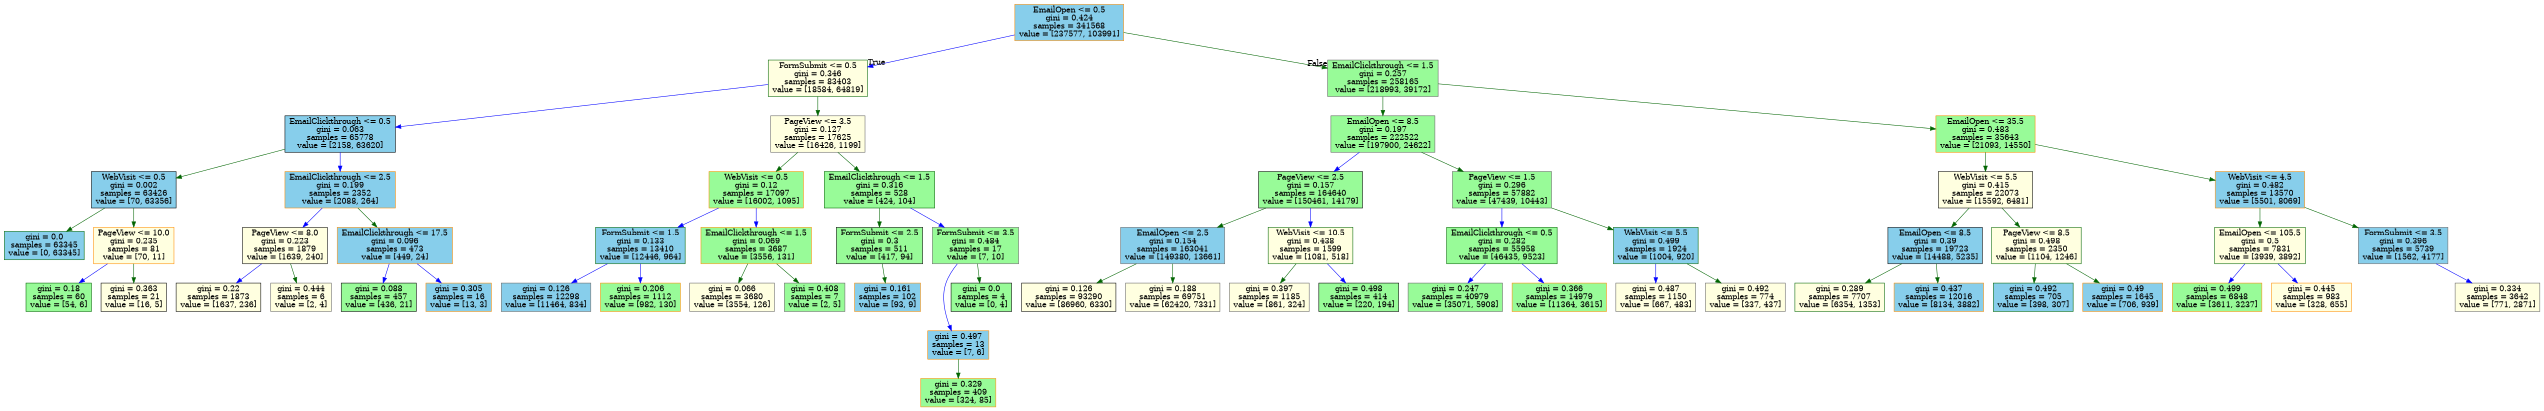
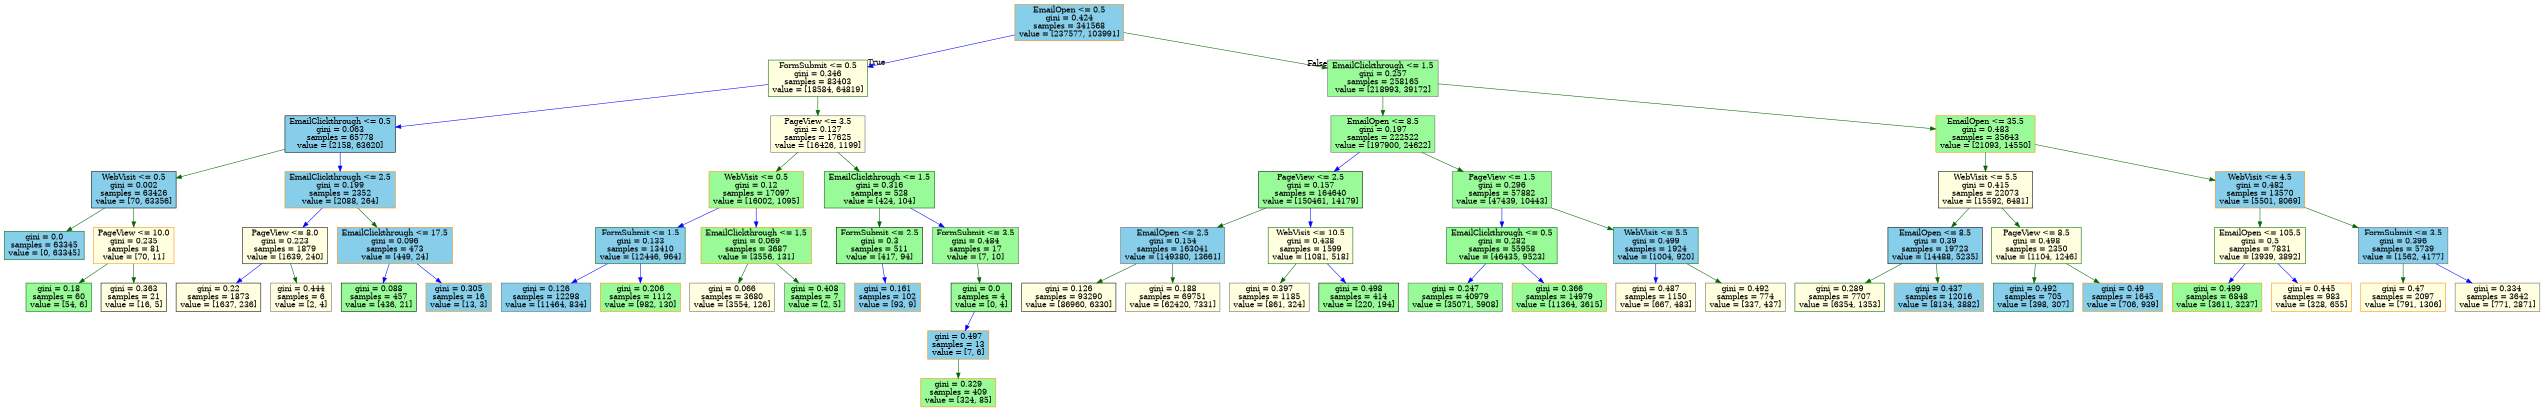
edge "FormSubmit <= 2.5 gini = 0.3 samples = 511 value = [417, 94]" -> "gini = 0.161 samples = 102 value = [93, 9]": color darkgreen -> blue
edge "PageView <= 10.0 gini = 0.235 samples = 81 value = [70, 11]" -> "gini = 0.18 samples = 60 value = [54, 6]": color blue -> darkgreen
edge "FormSubmit <= 3.5 gini = 0.484 samples = 17 value = [7, 10]" -> "gini = 0.497 samples = 13 value = [7, 6]": now "gini = 0.0 samples = 4 value = [0, 4]" -> "gini = 0.497 samples = 13 value = [7, 6]"
node "gini = 0.47 samples = 2097 value = [791, 1306]": added
